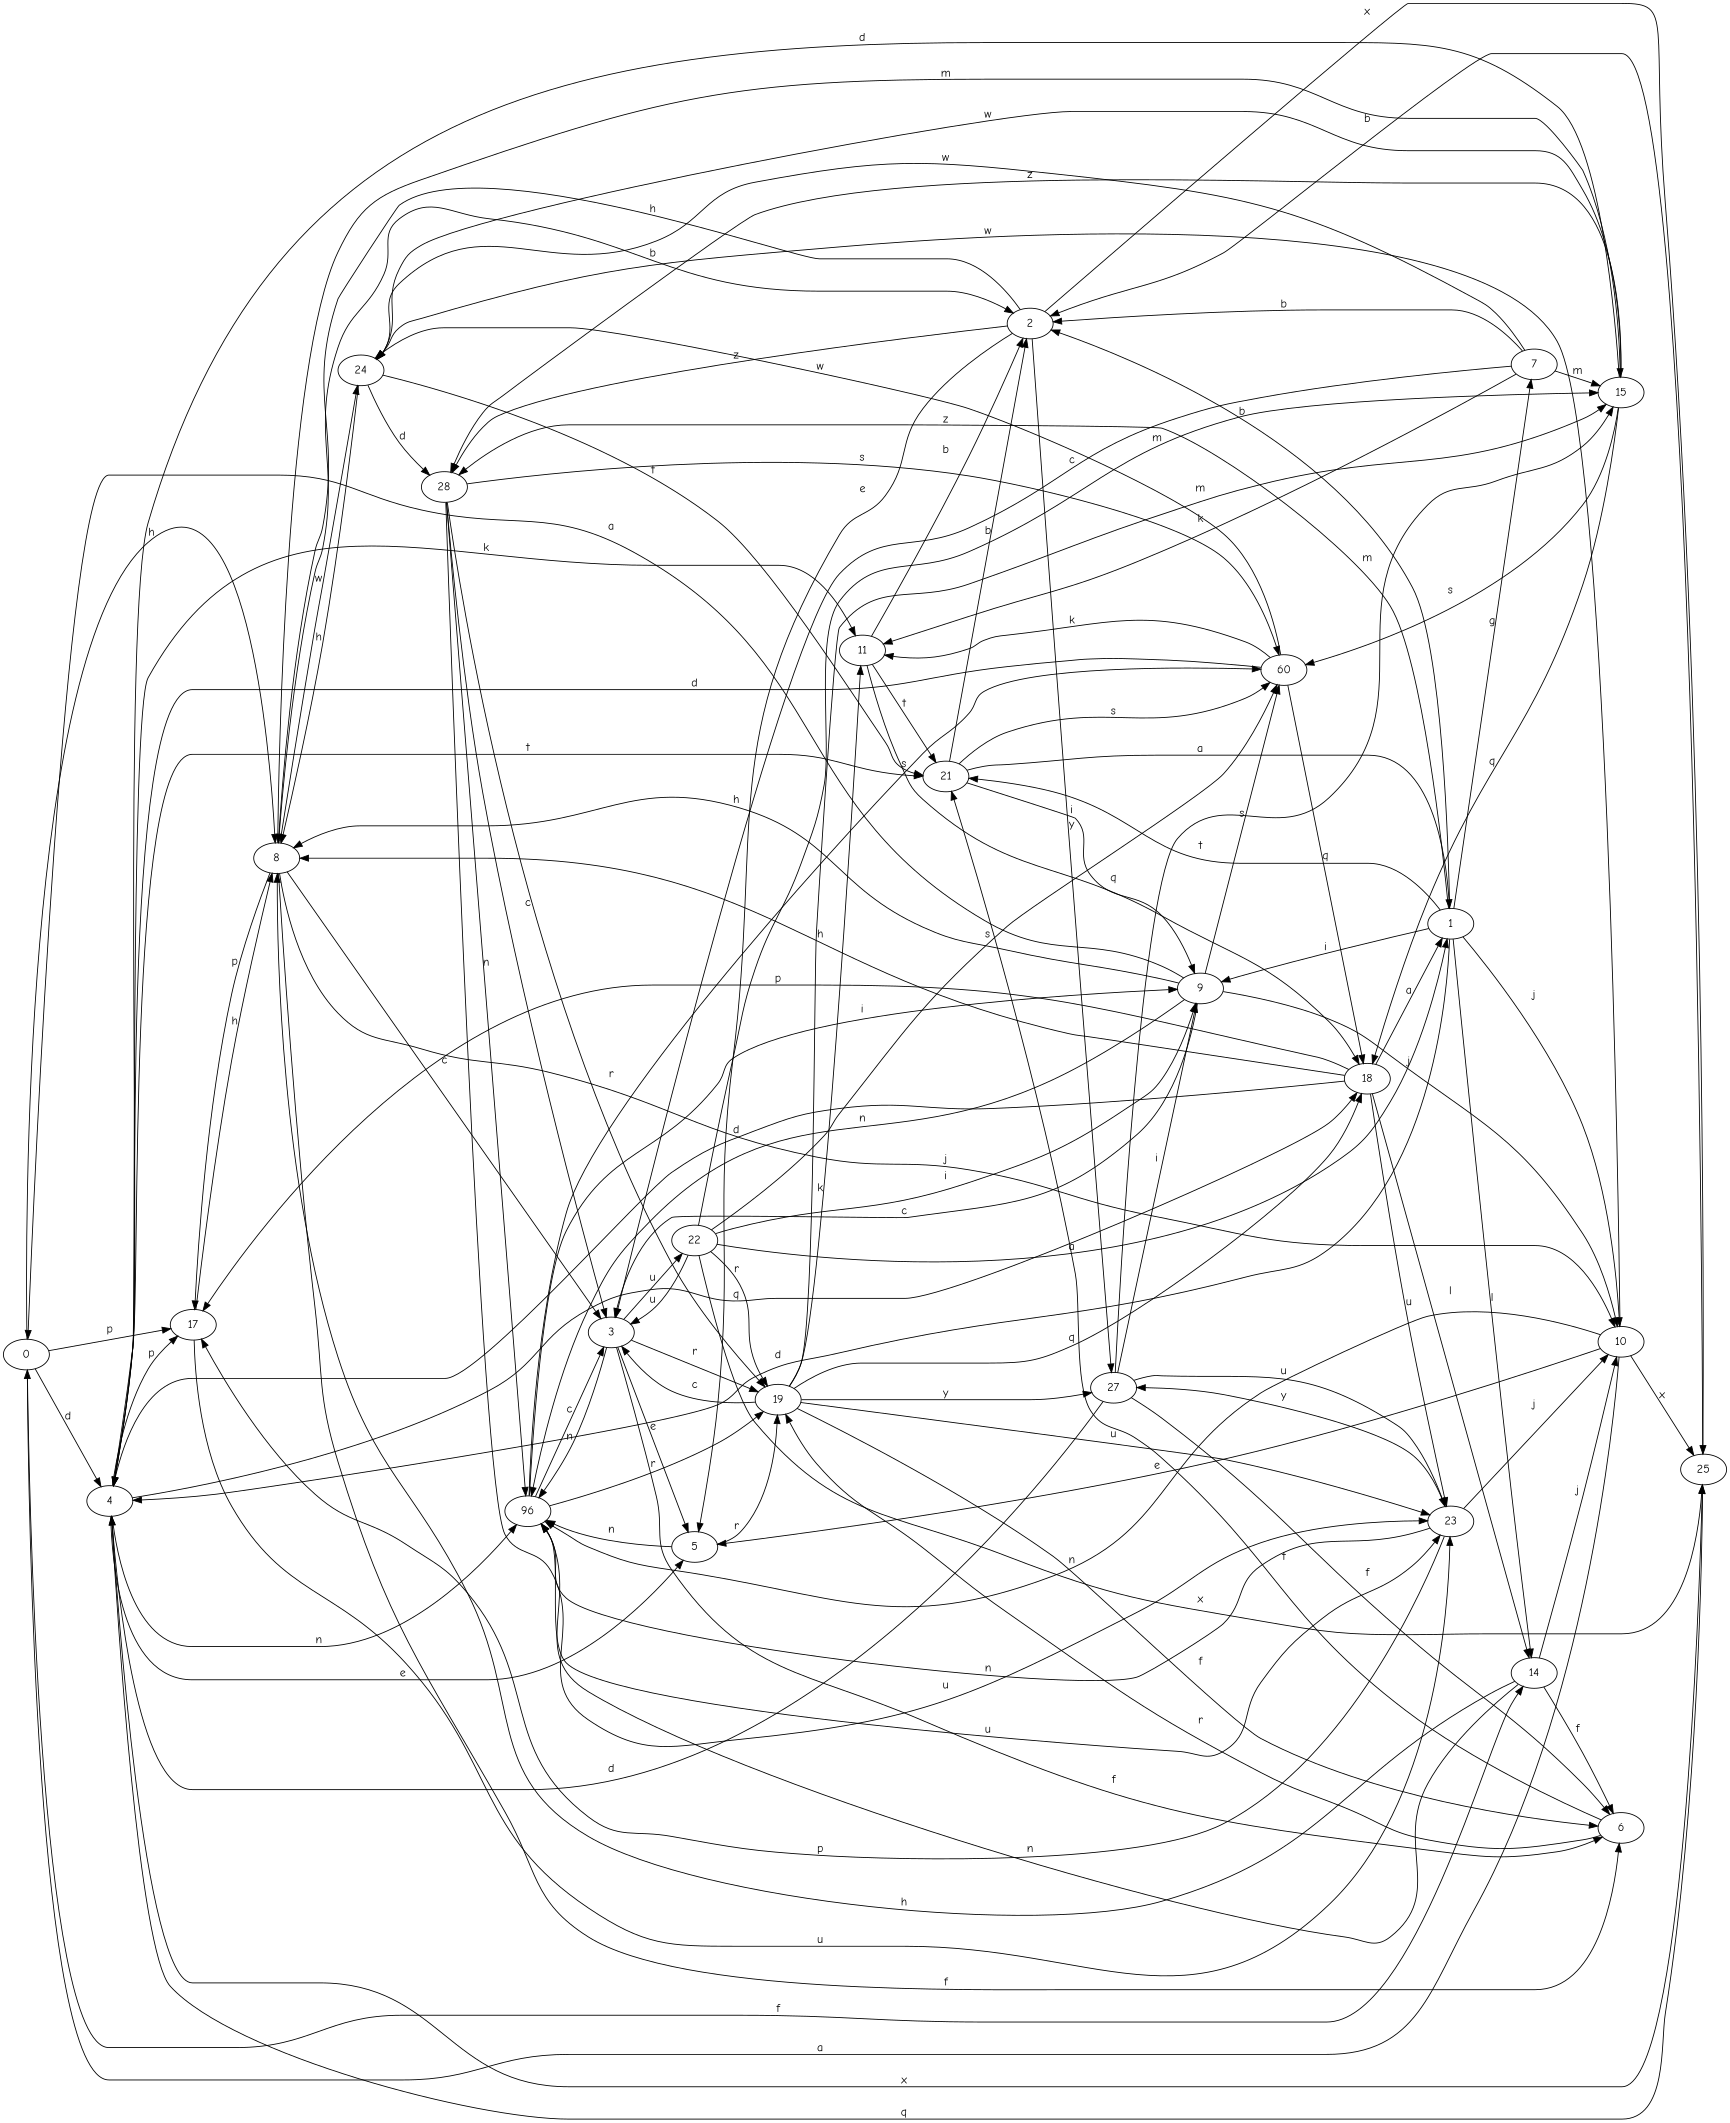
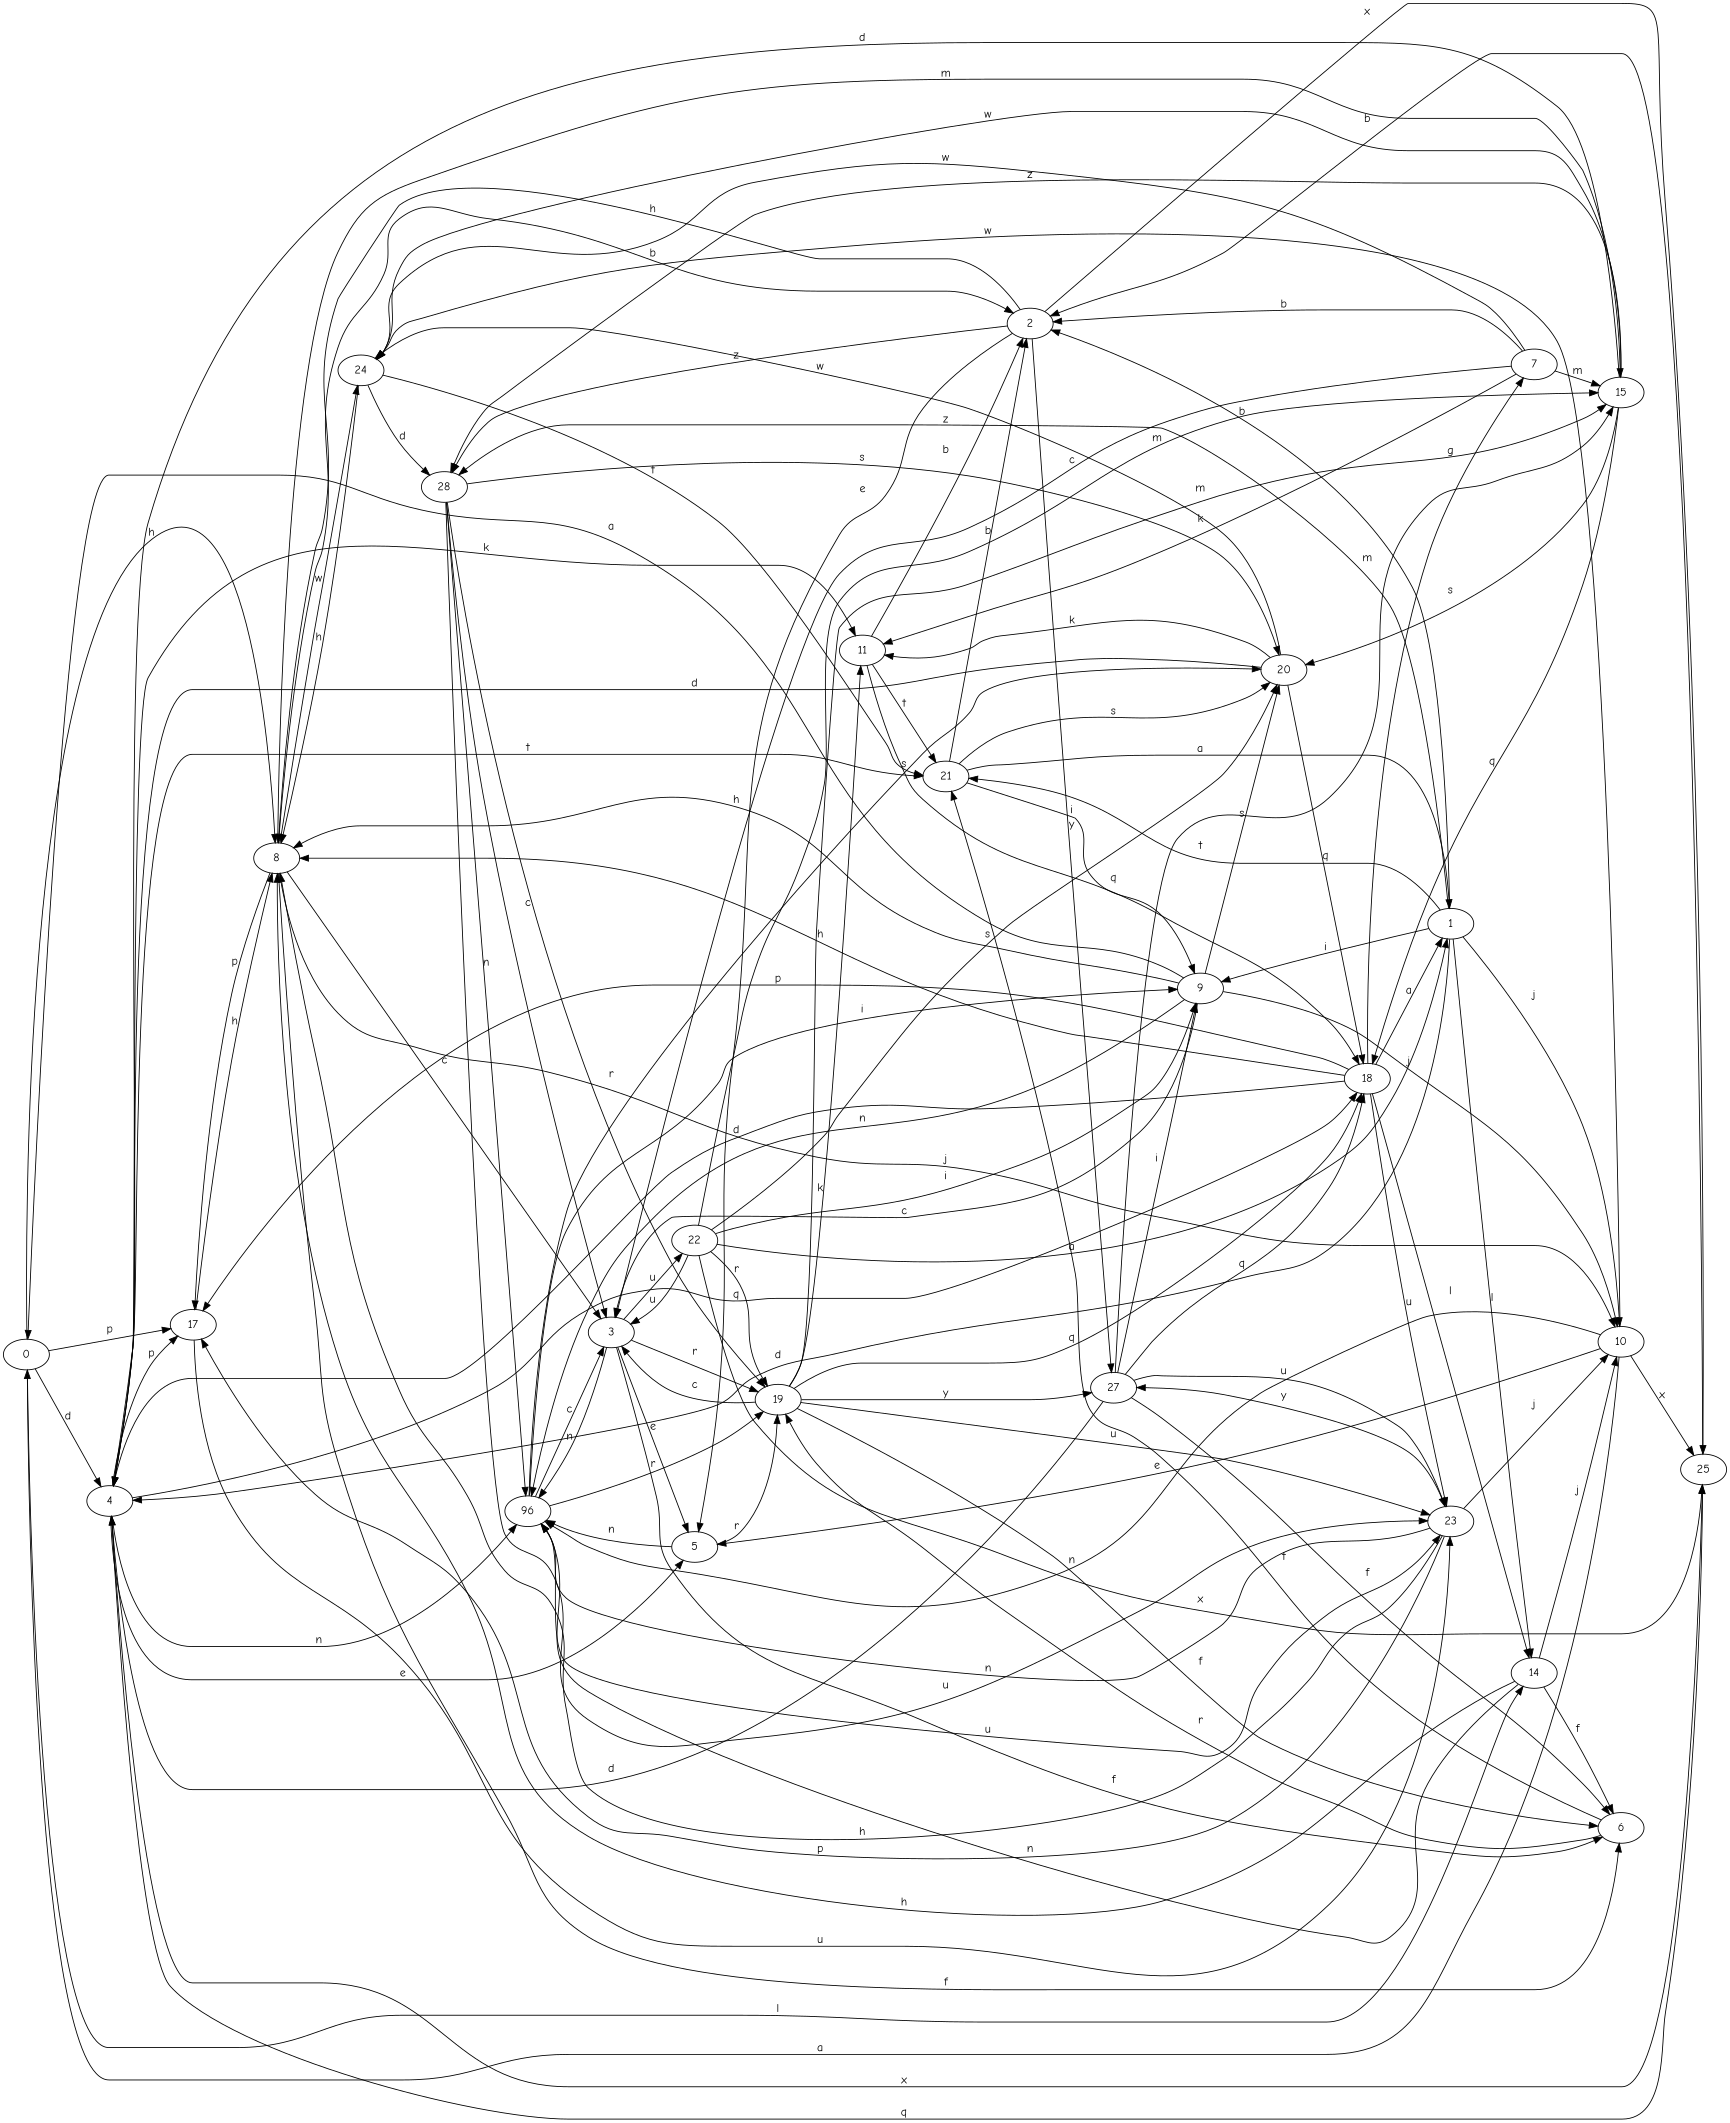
edge "1" -> "7": now "18" -> "7"
node "60": label "60" -> "20"
edge "27" -> "18": added, label "q"
edge "23" -> "8": added, label "h"
edge "0" -> "14": label "f" -> "l"
